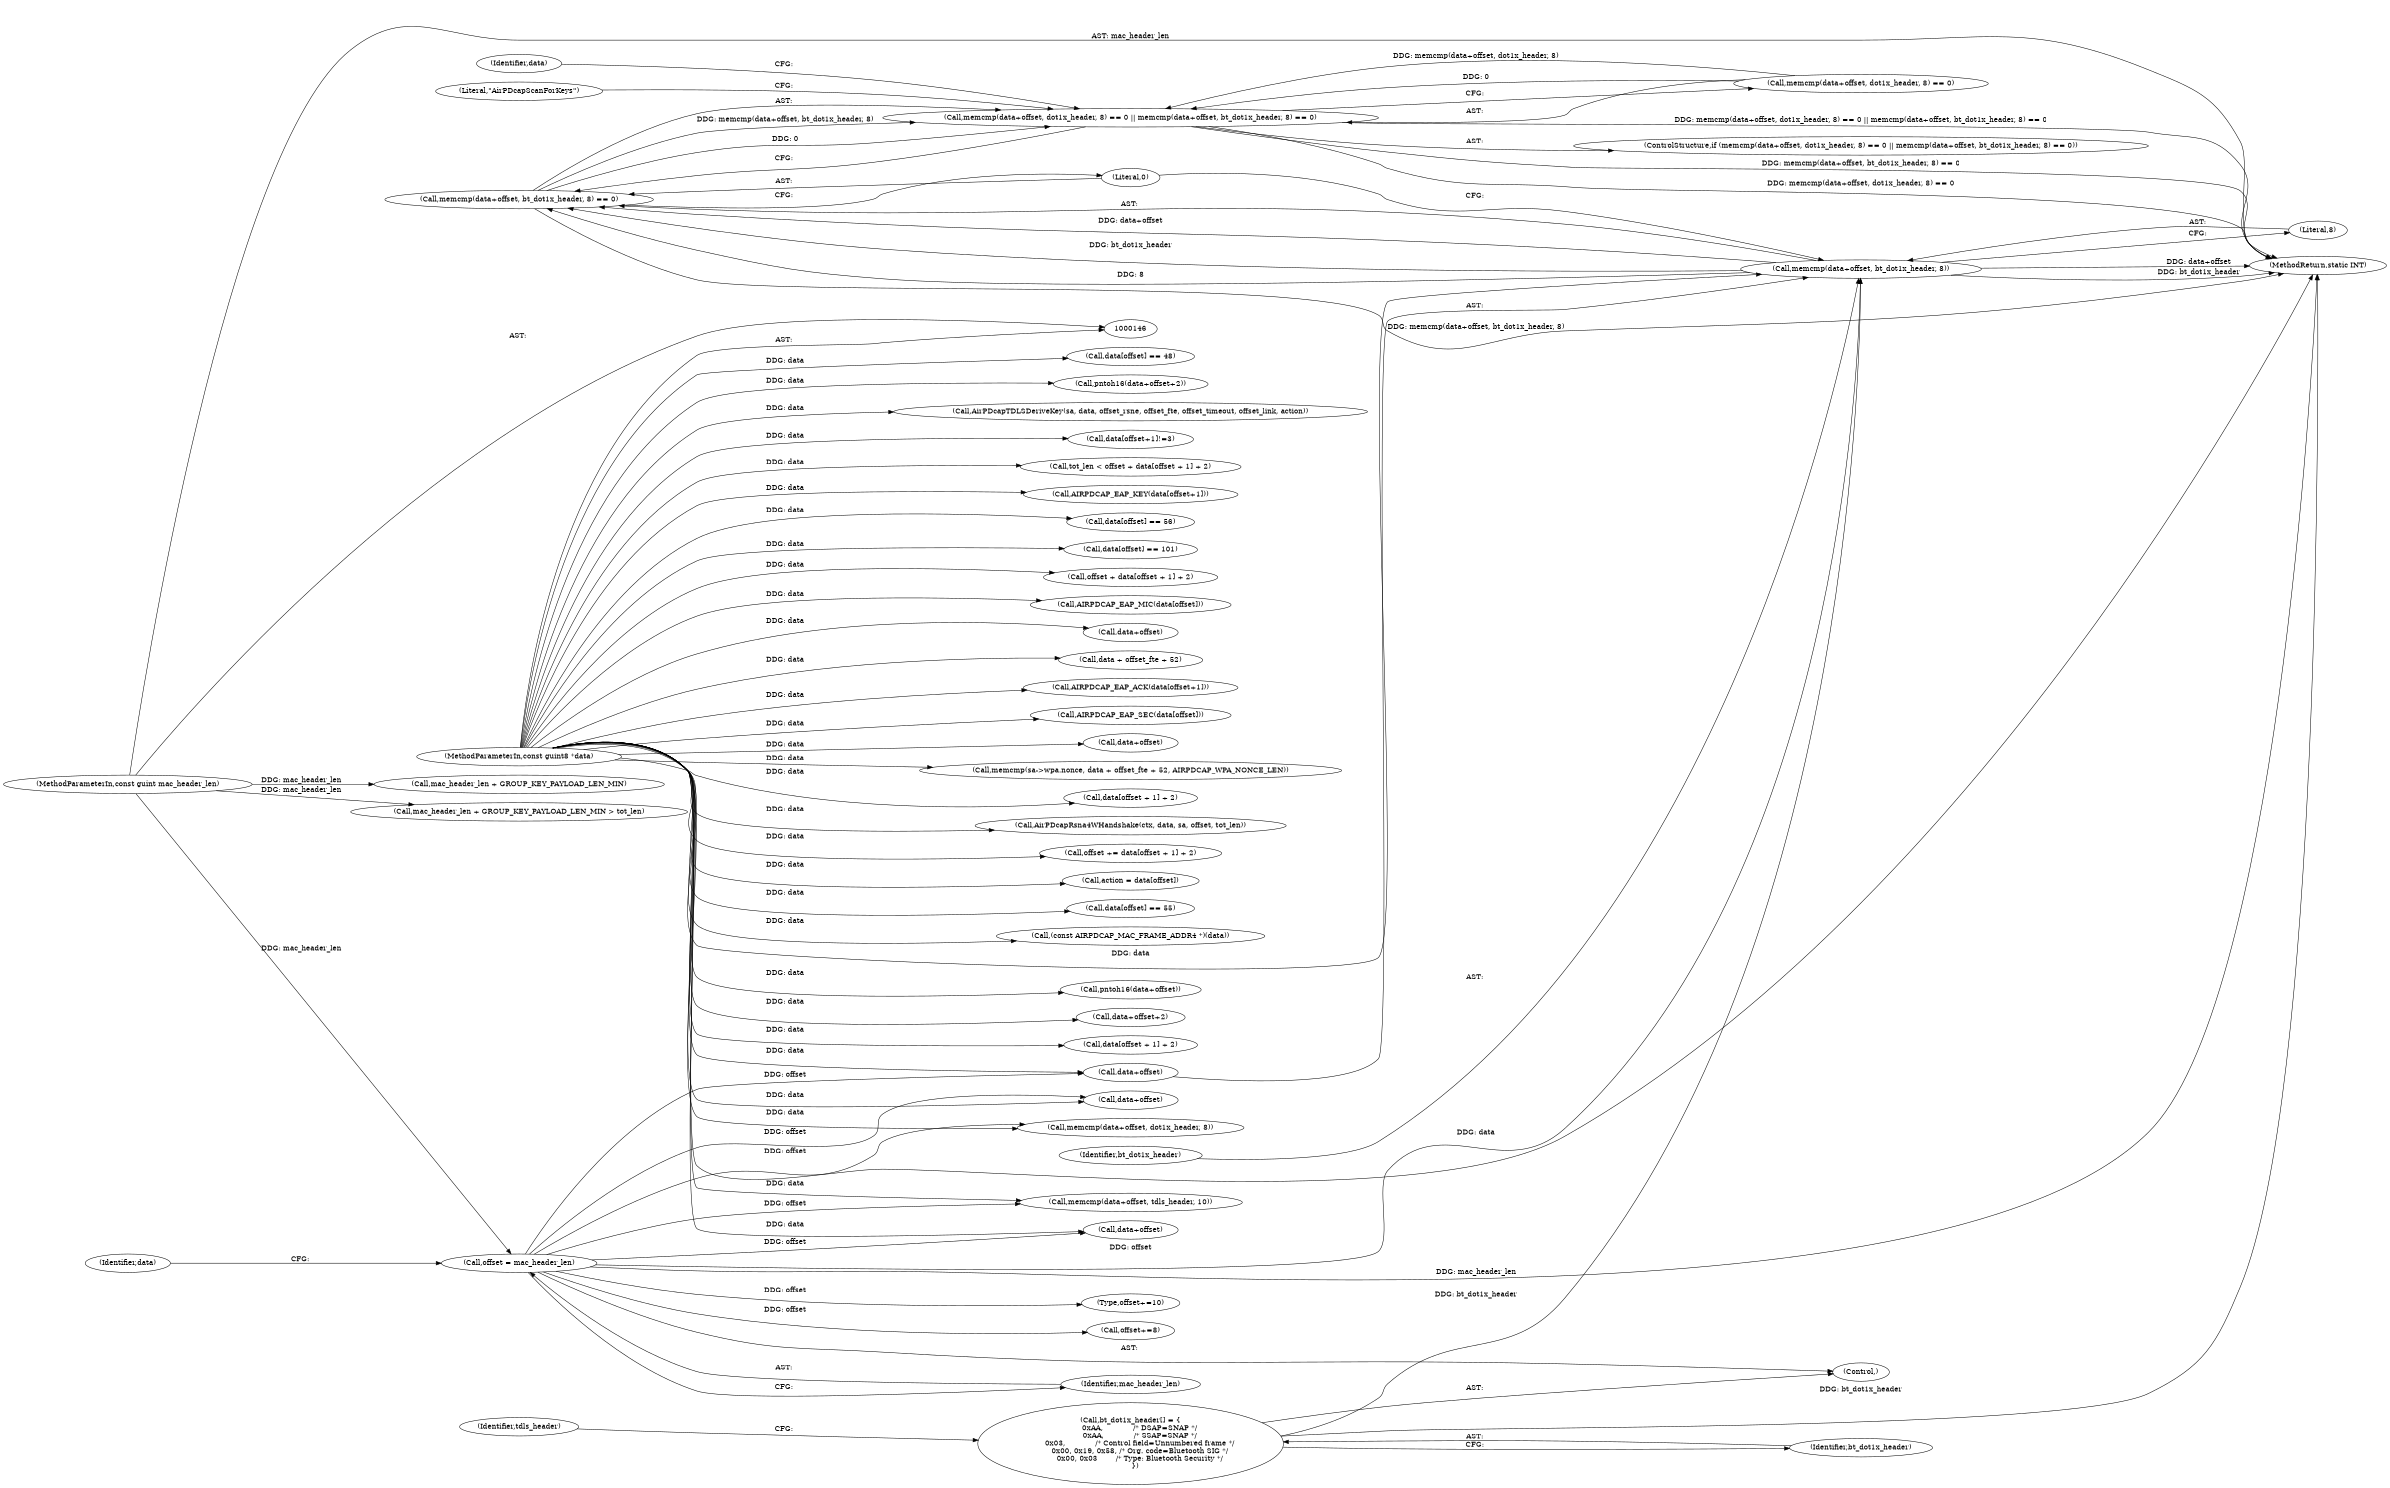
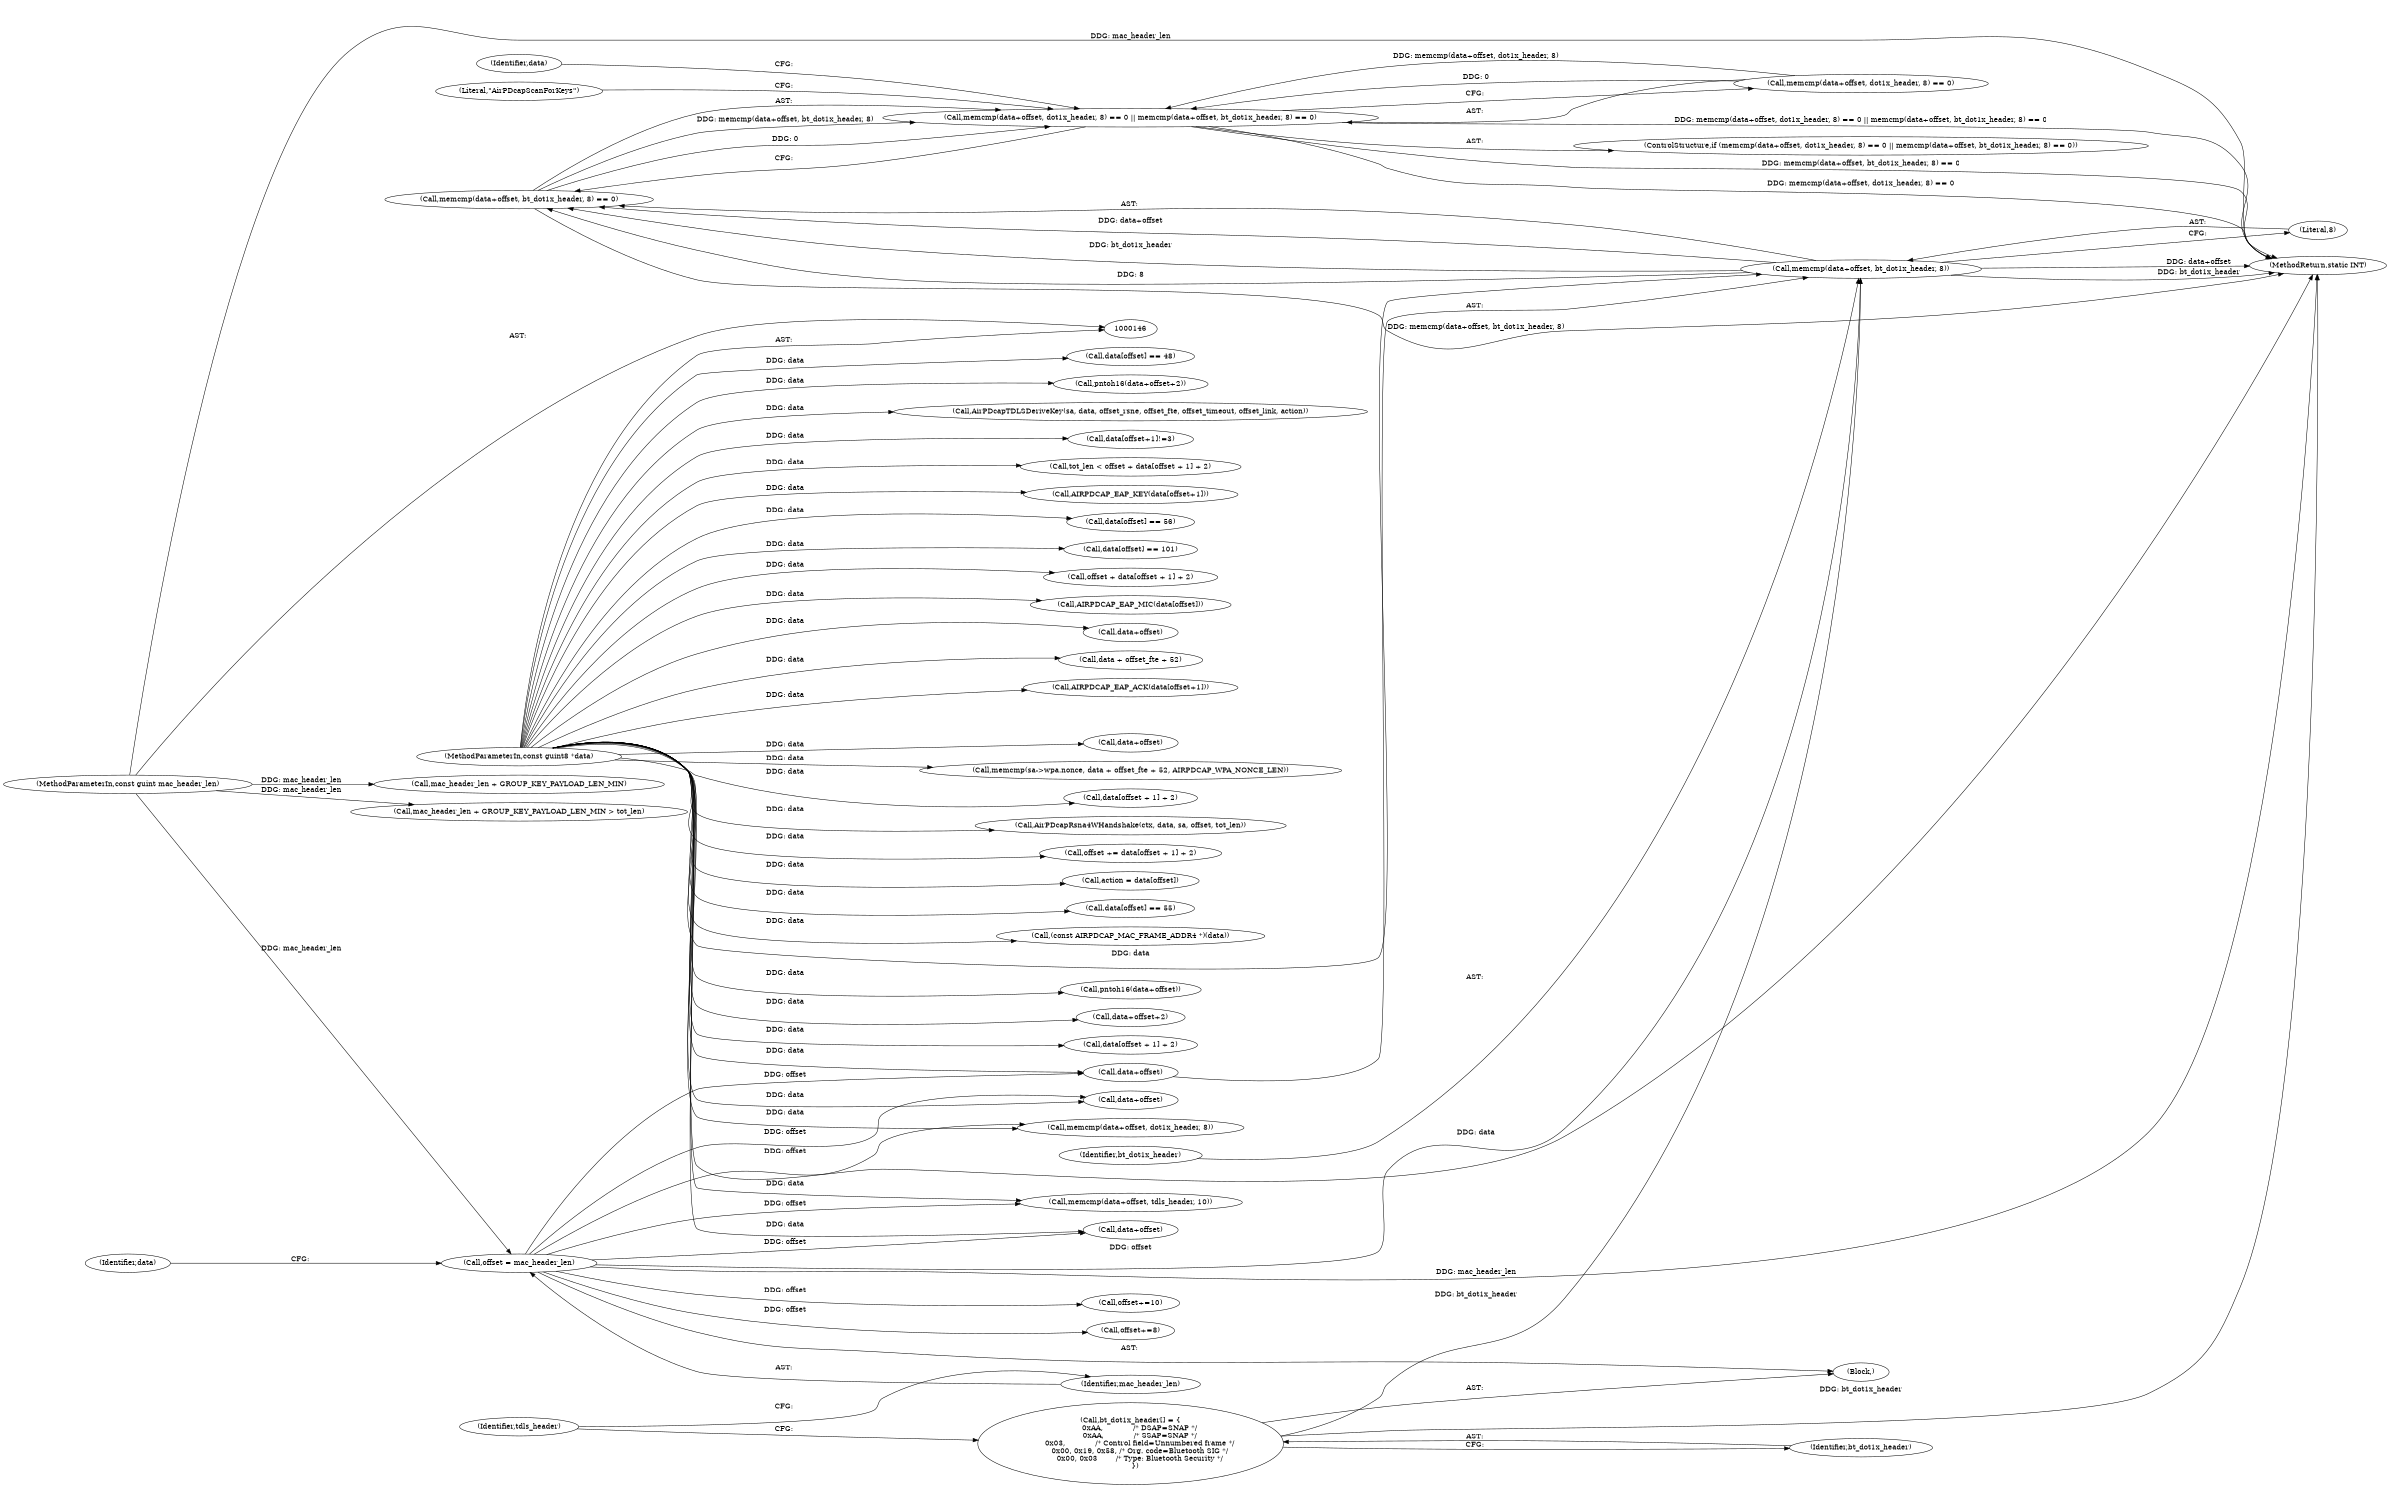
edge "(MethodParameterIn,const guint mac_header_len)" -> "(MethodReturn,static INT)": label "AST: mac_header_len" -> "DDG: mac_header_len"
node "(Literal,0)": removed
node "(Call,AIRPDCAP_EAP_SEC(data[offset]))": removed
node "(Type,offset+=10)": label "(Type,offset+=10)" -> "(Call,offset+=10)"
node "(Control,)": label "(Control,)" -> "(Block,)"
edge "(Call,offset = mac_header_len)" -> "(Identifier,mac_header_len)": now "(Identifier,tdls_header)" -> "(Identifier,mac_header_len)"
